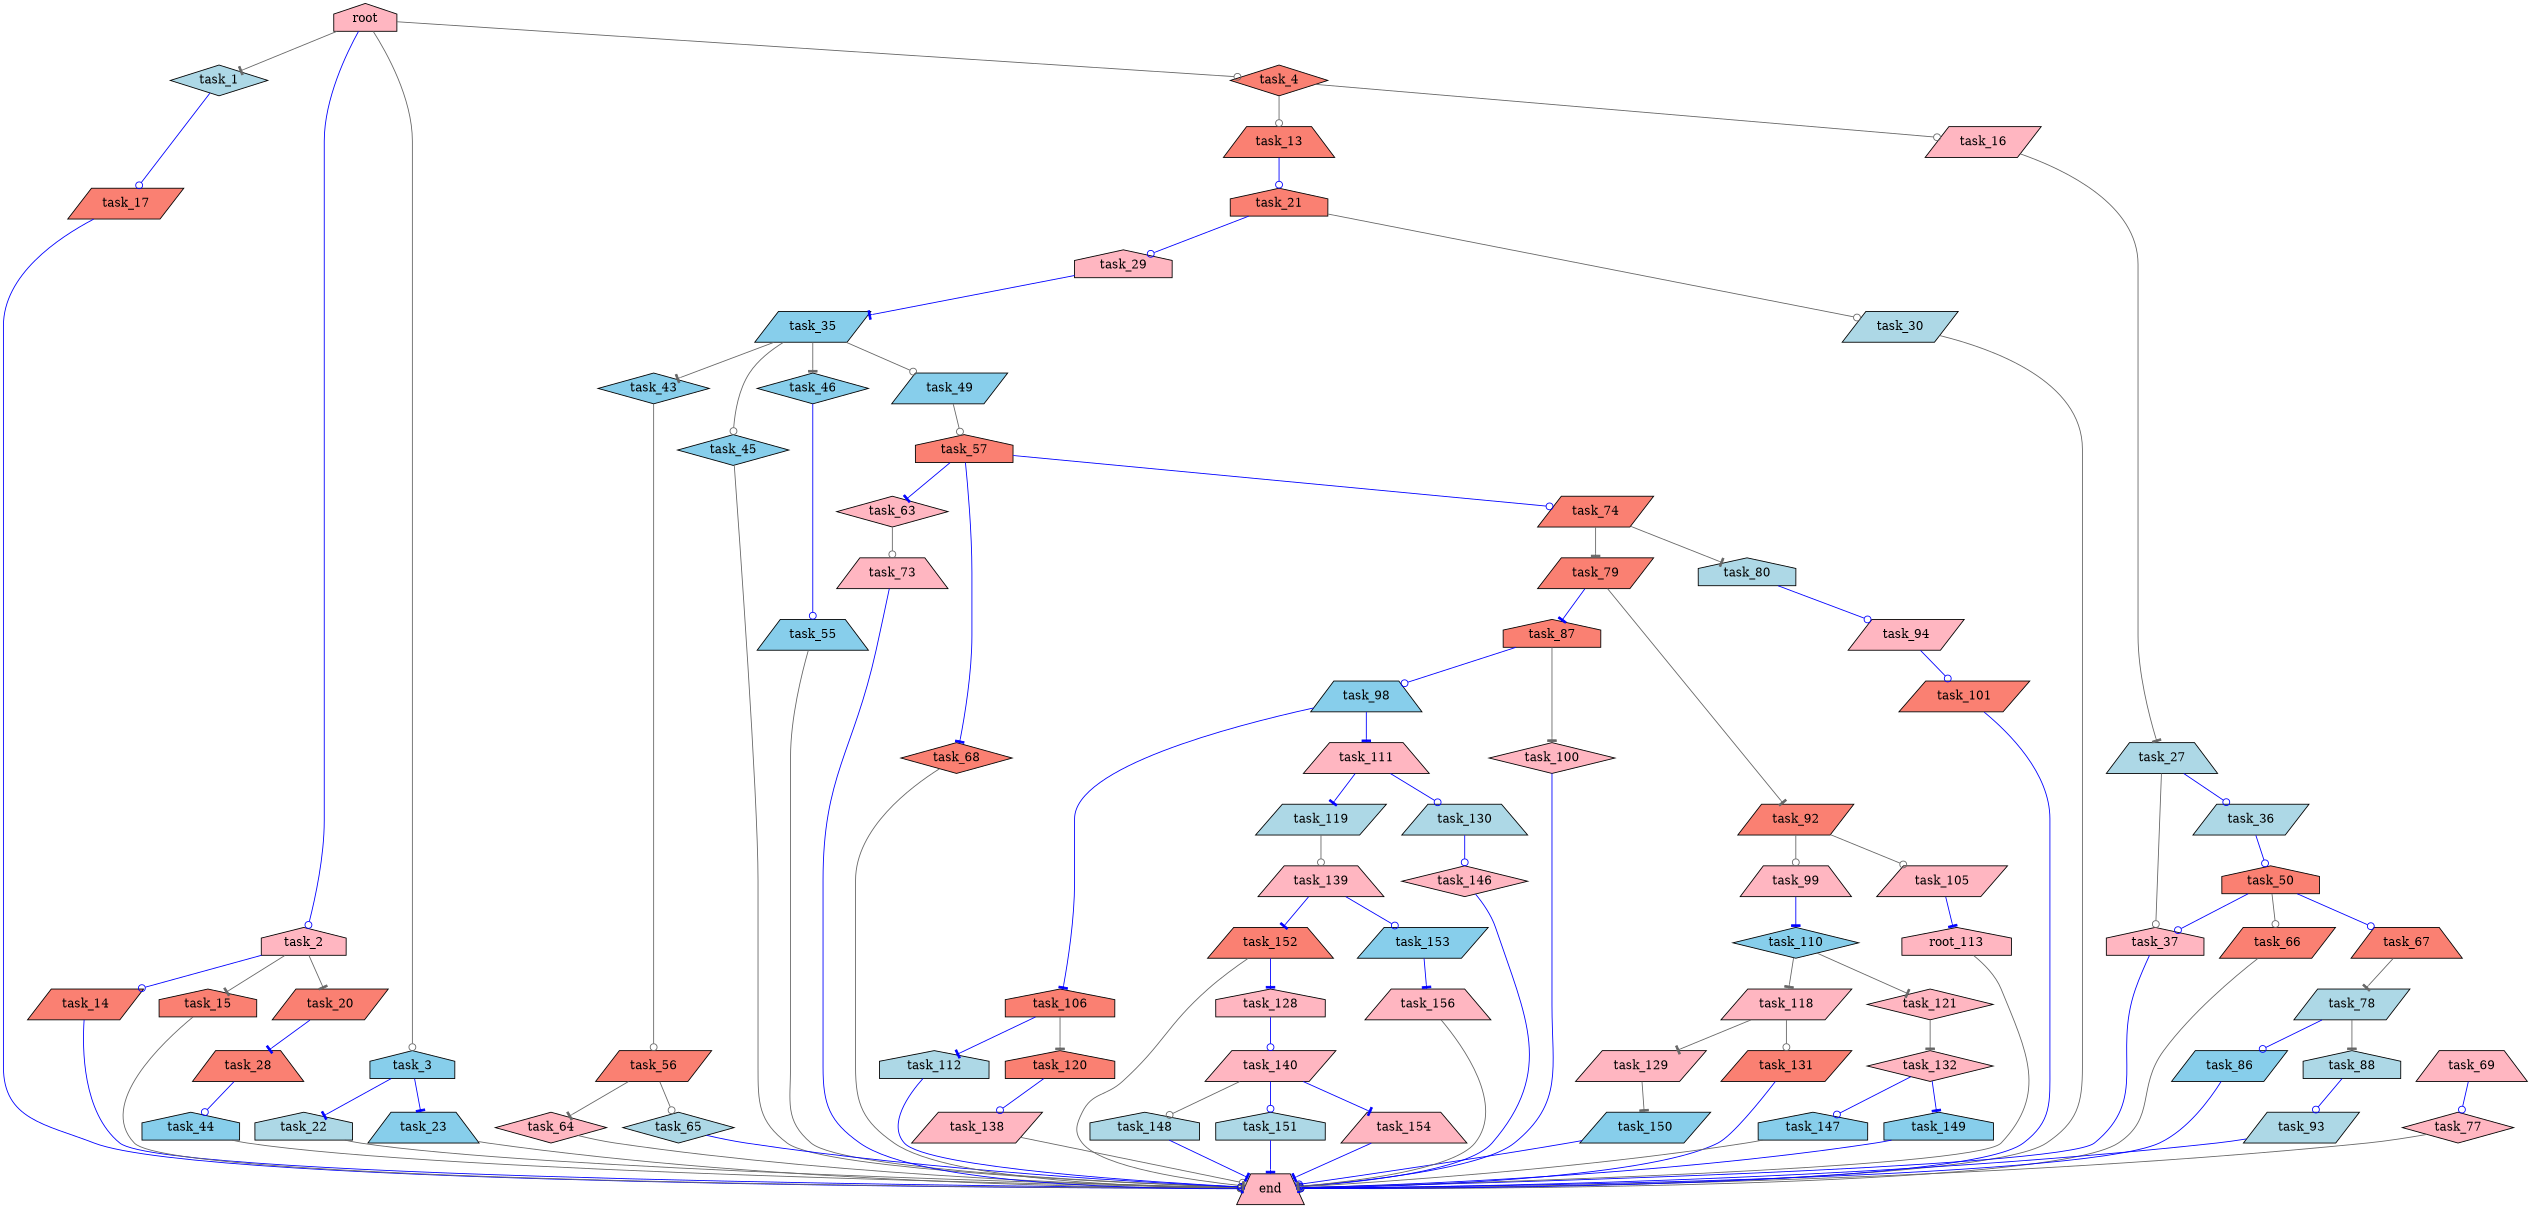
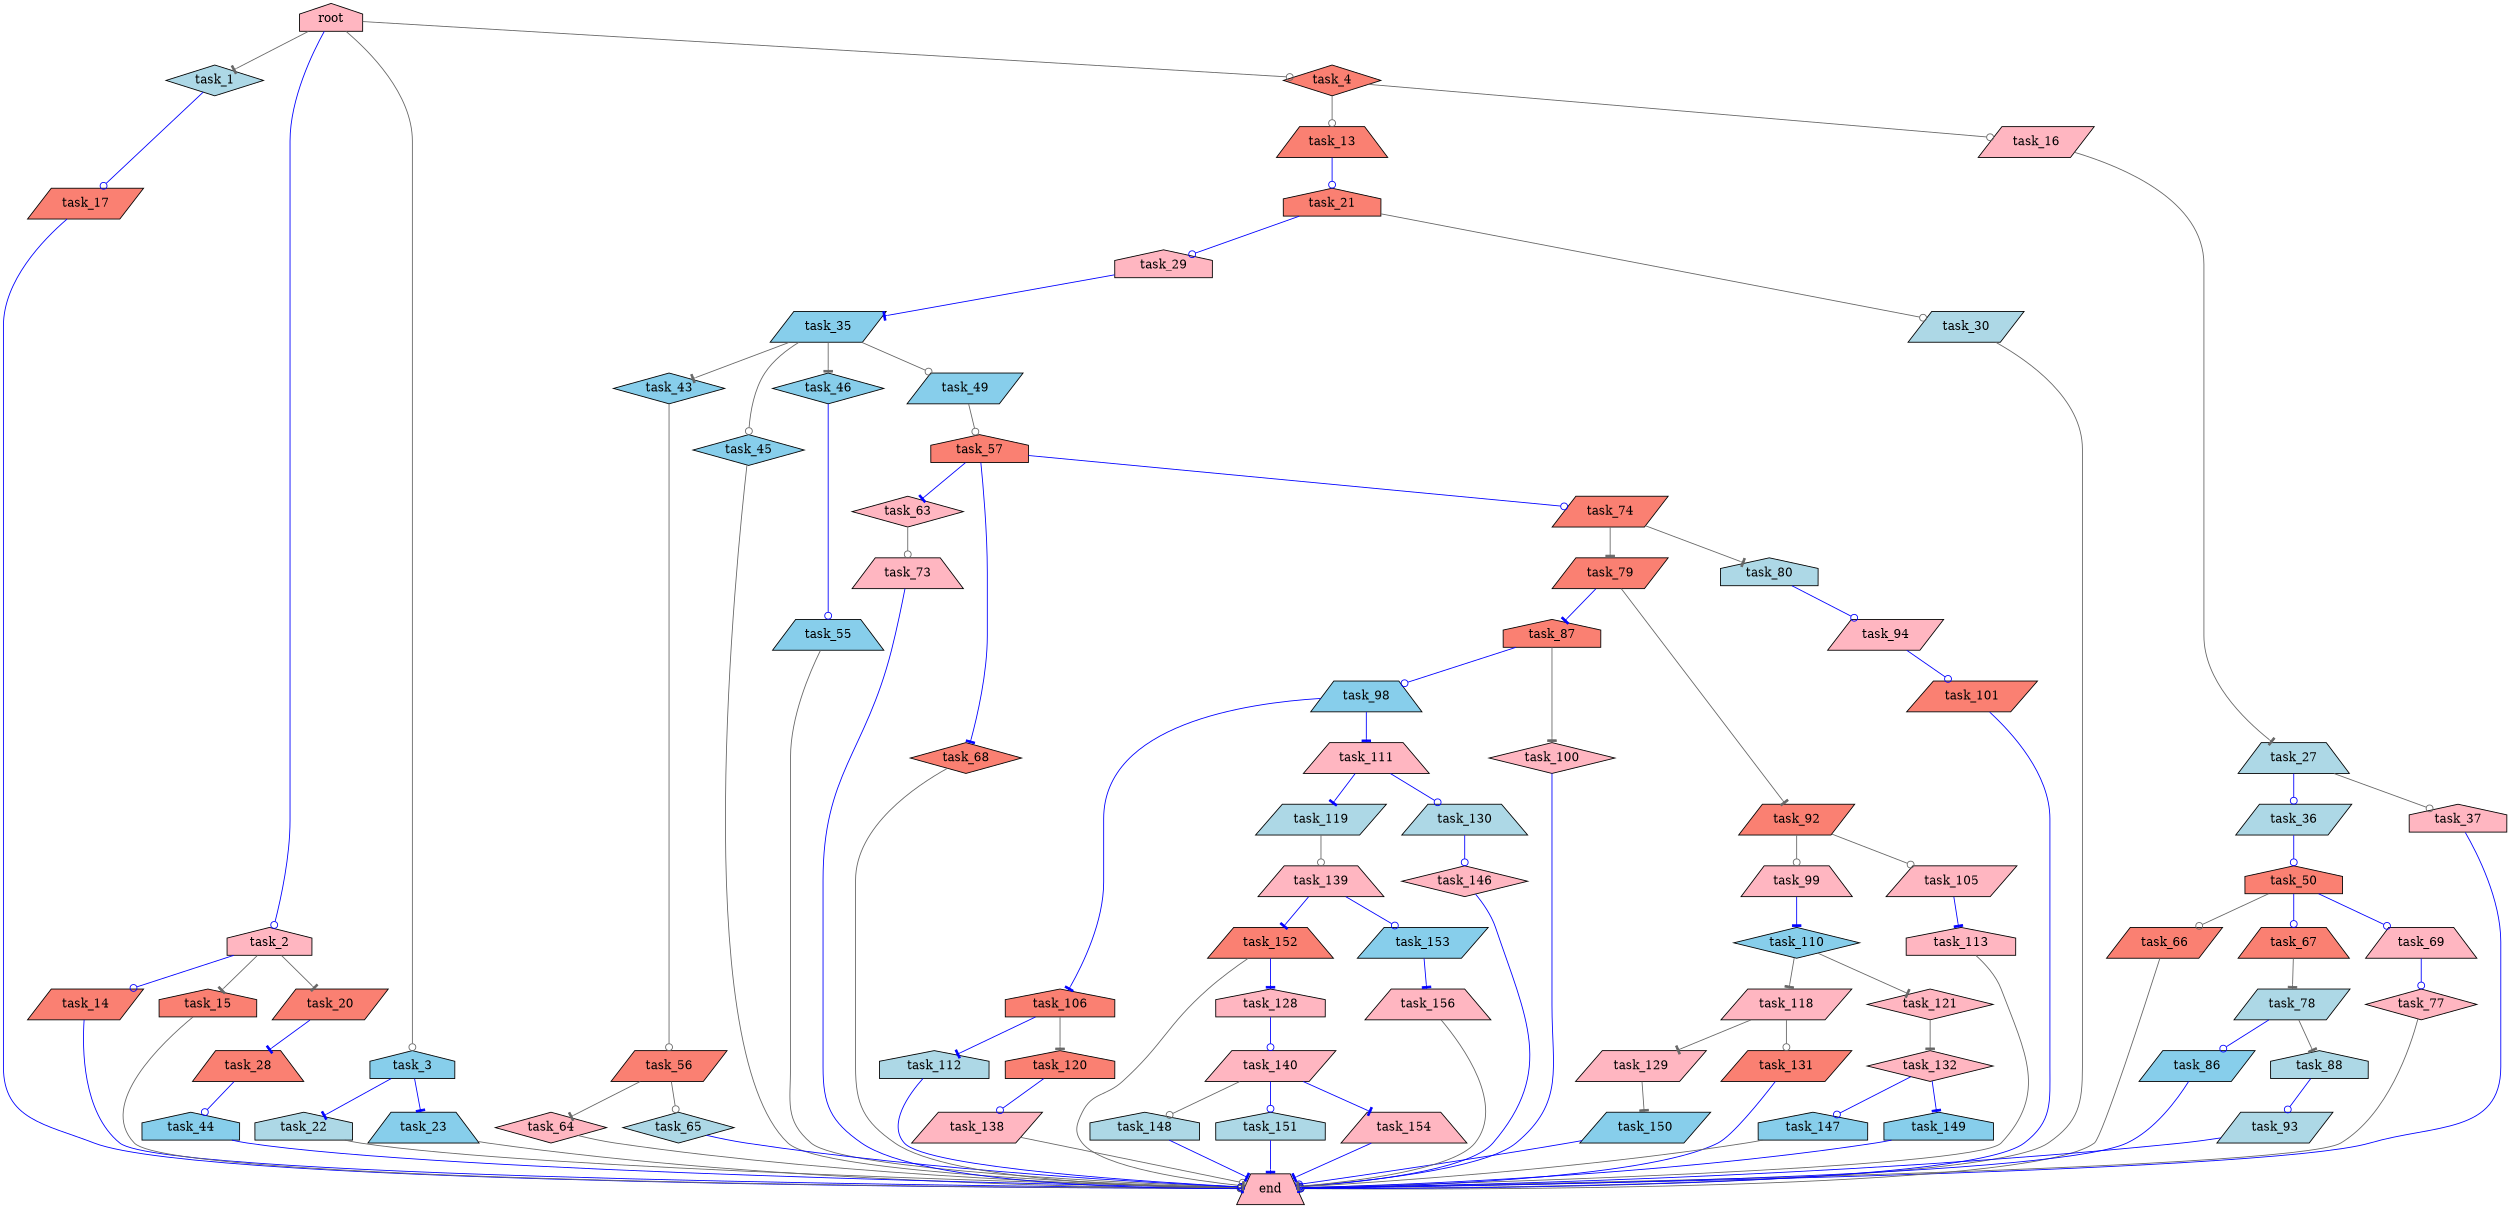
edge "task_50" -> "task_37": now "task_50" -> "task_69"
node "root_113": label "root_113" -> "task_113"
edge "task_44" -> "end": color gray40 -> blue
